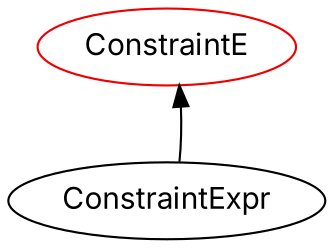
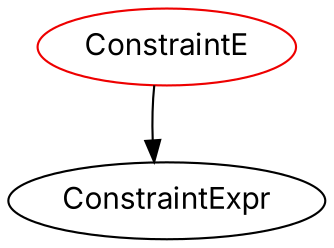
edge "ConstraintExpr" -> "ConstraintE": reversed
